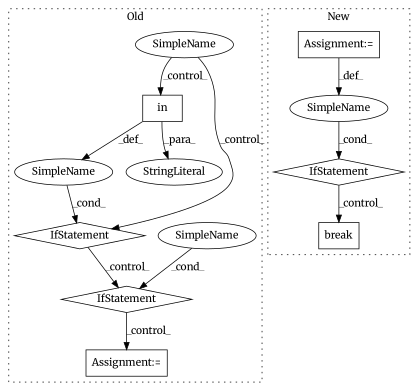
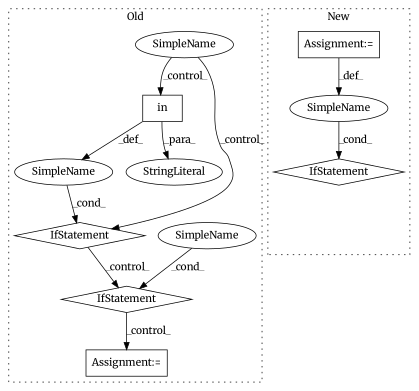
node "break": removed
